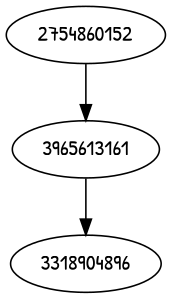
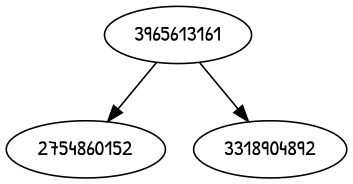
edge "2754860152" -> "3965613161": reversed
node "3318904896": label "3318904896" -> "3318904892"
